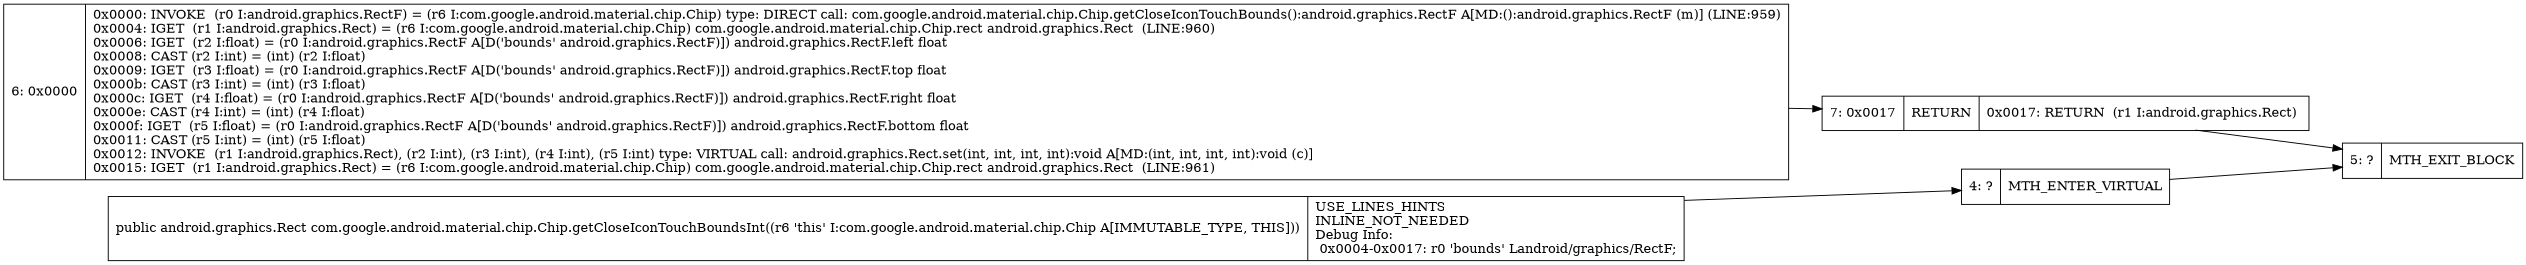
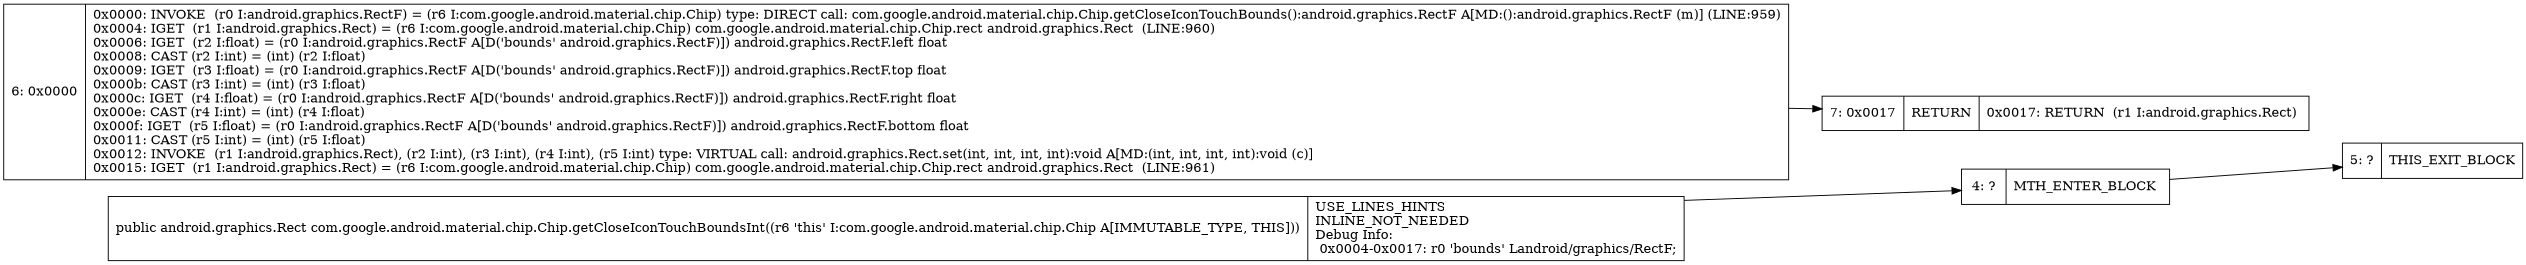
edge "7: 0x0017" -> "5: ?": removed
node "5: ?": text "MTH_EXIT_BLOCK" -> "THIS_EXIT_BLOCK"
node "4: ?": text "MTH_ENTER_VIRTUAL" -> "MTH_ENTER_BLOCK"
